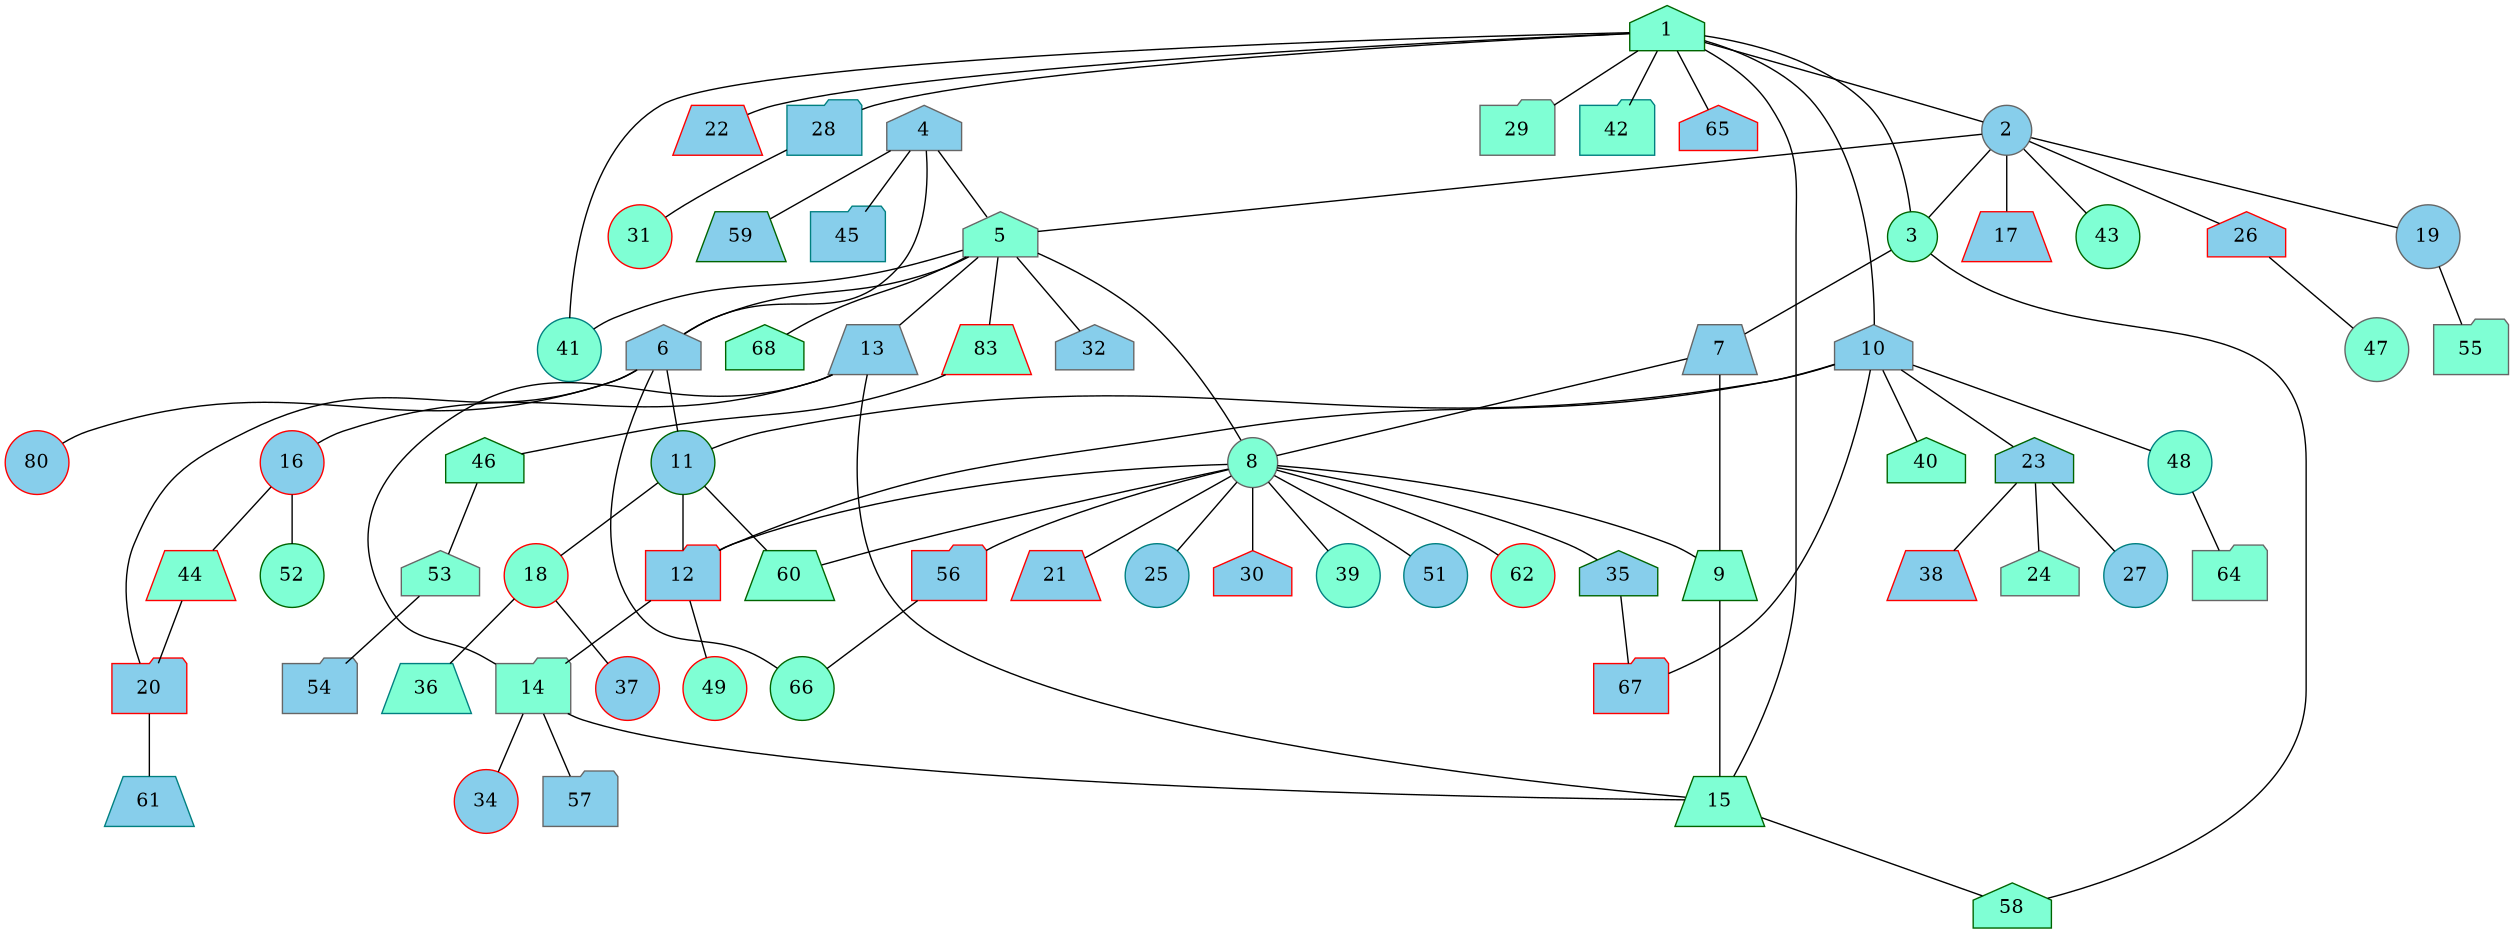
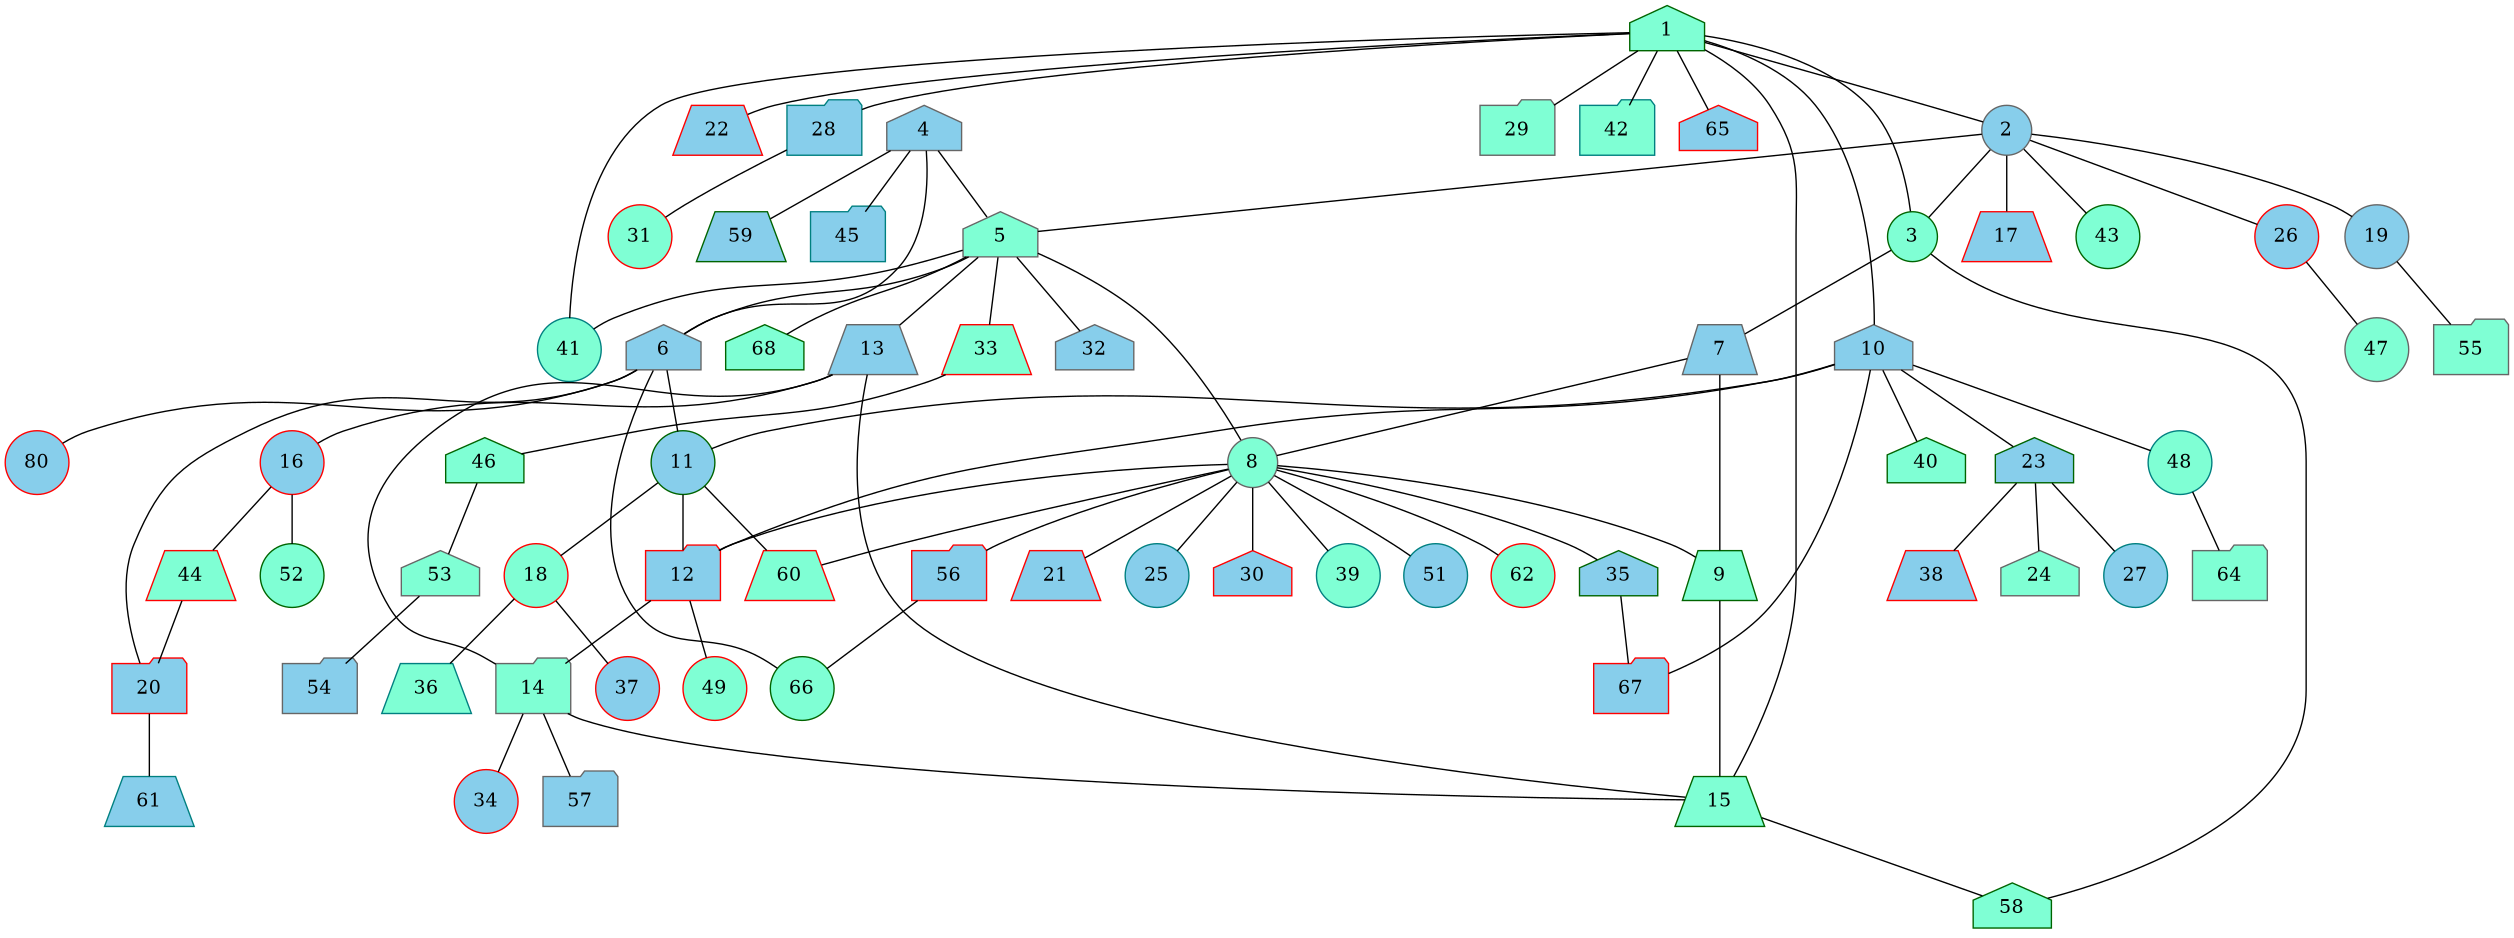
node "26": shape house -> circle
node "83": label "83" -> "33"
node "60": color darkgreen -> red
